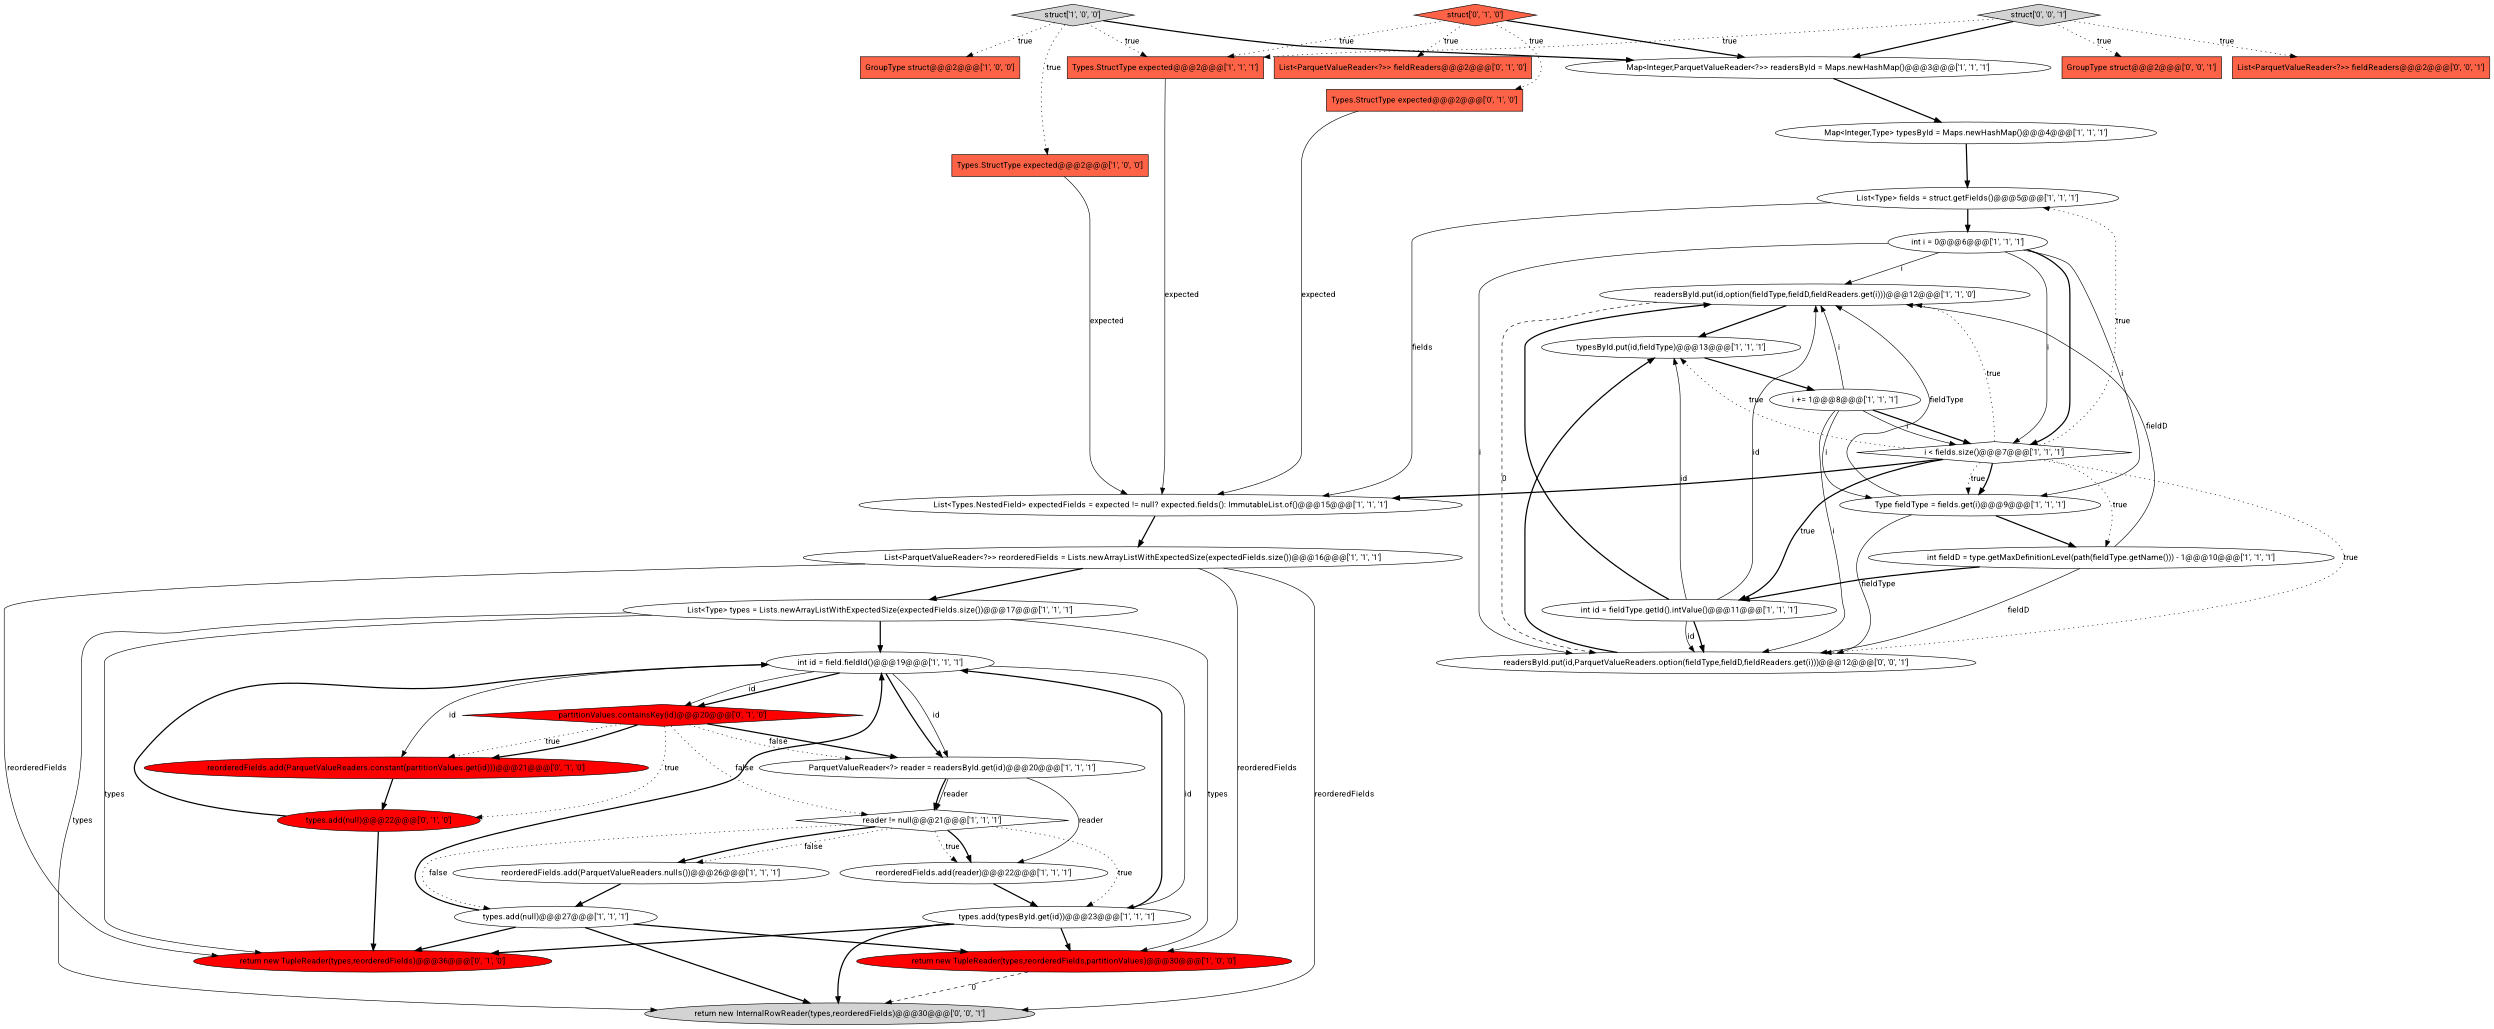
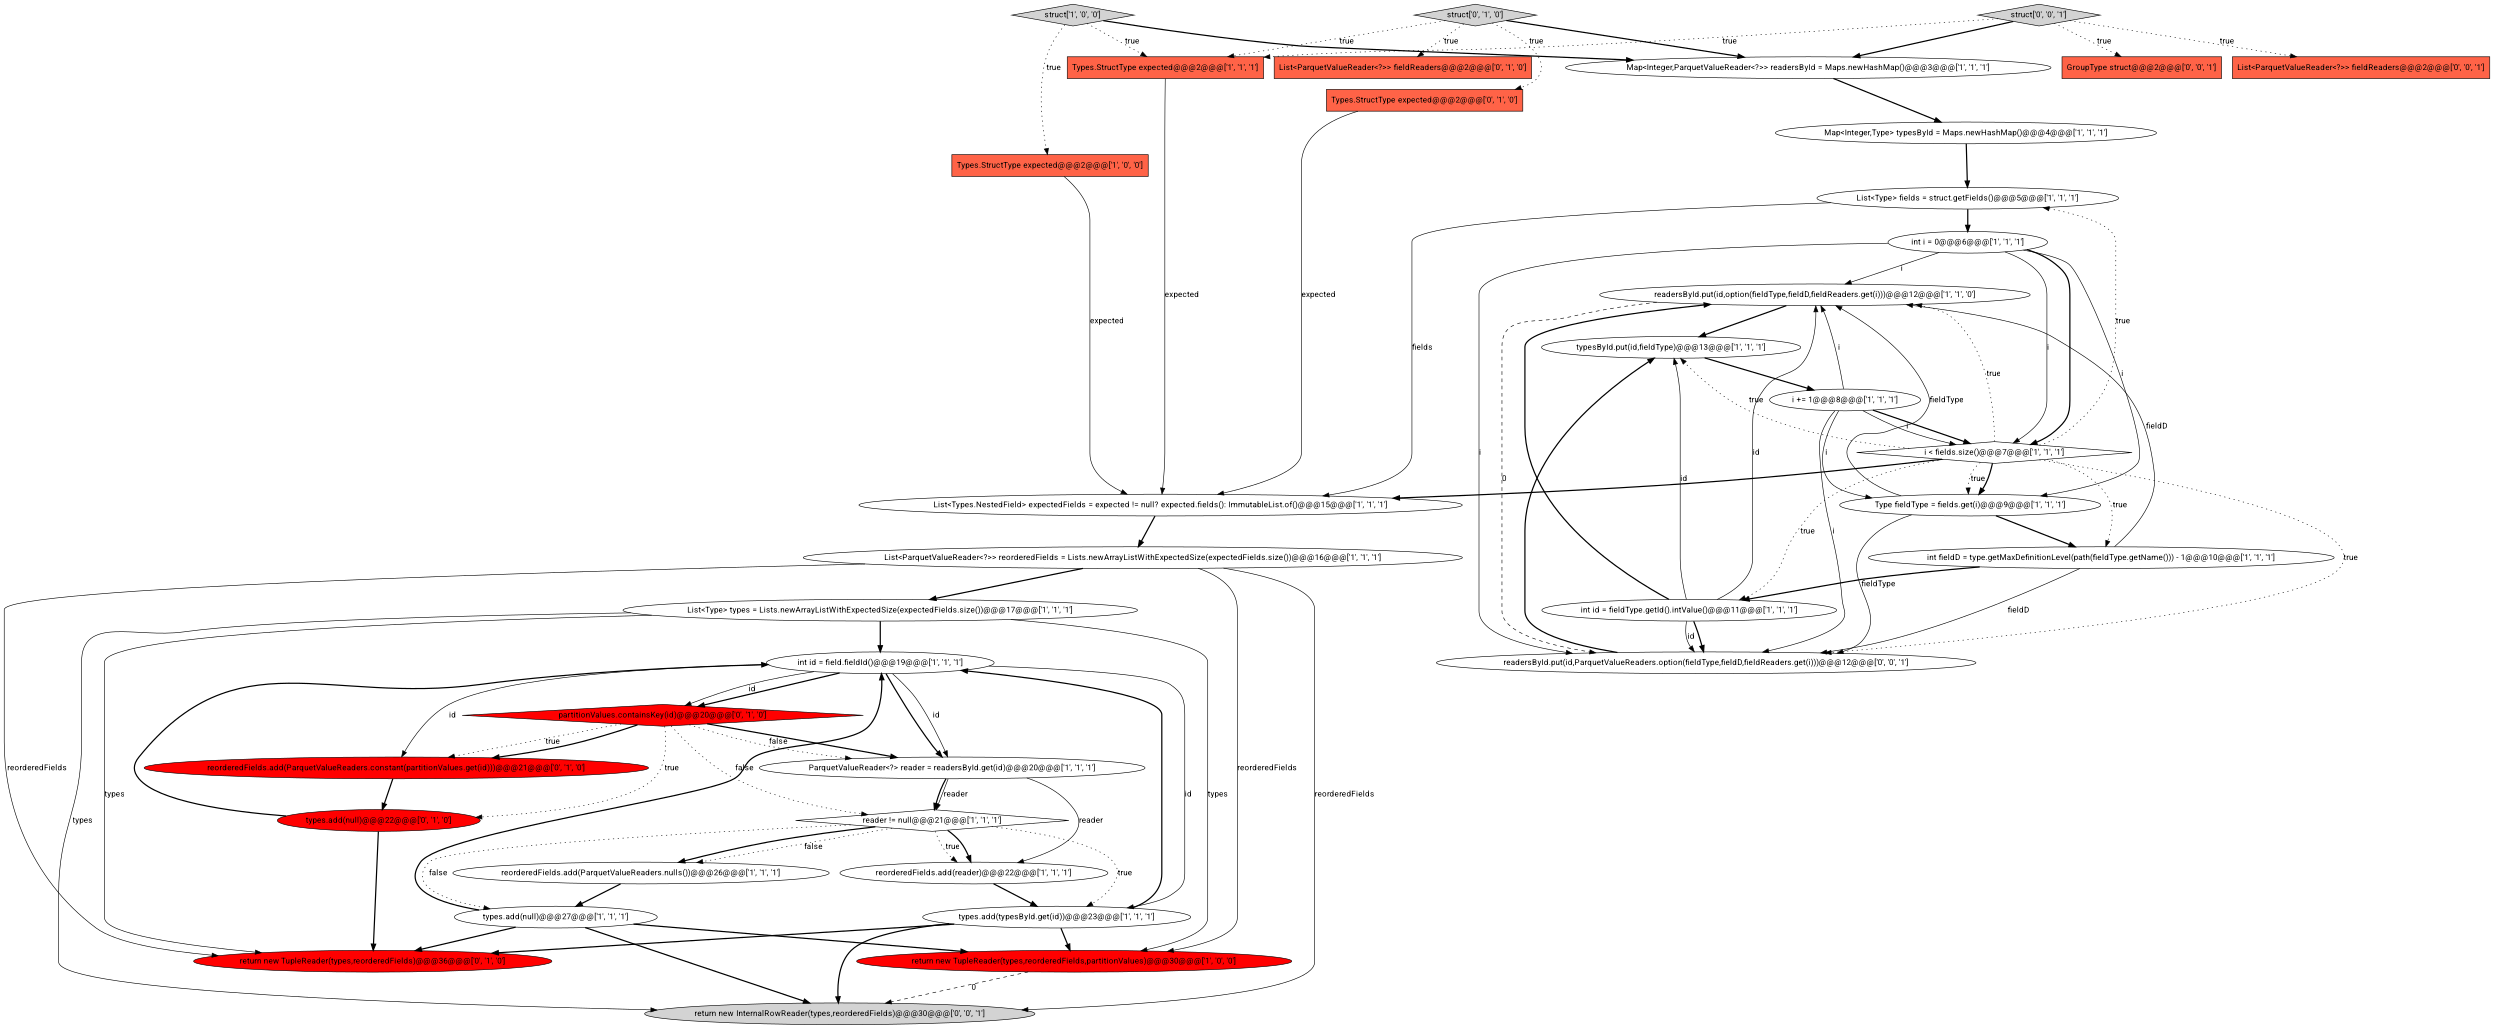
node "struct['0', '1', '0']": fillcolor tomato -> lightgray
node "GroupType struct@@@2@@@['1', '0', '0']": removed
edge "i < fields.size()@@@7@@@['1', '1', '1']" -> "int id = fieldType.getId().intValue()@@@11@@@['1', '1', '1']": style bold -> dotted
